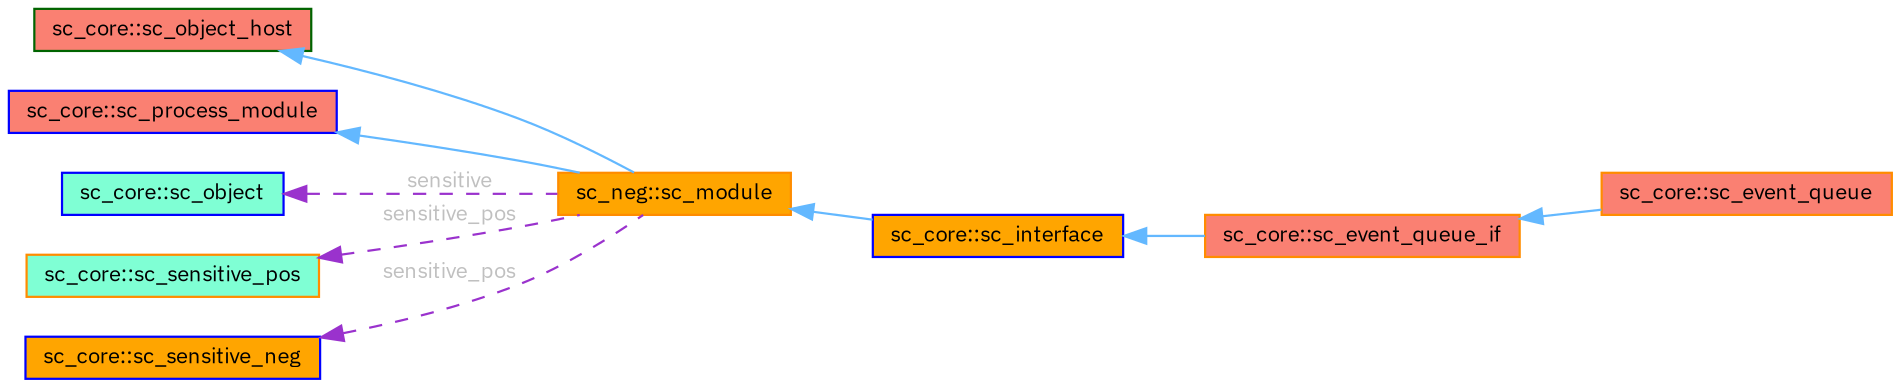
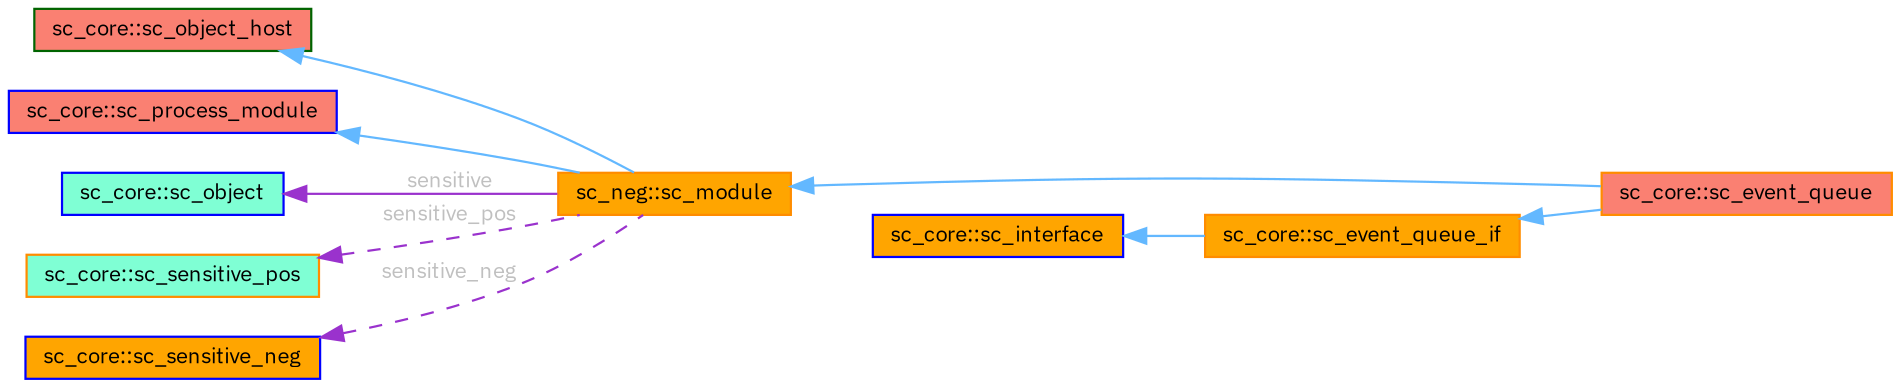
edge "sc_neg::sc_module" -> "sc_core::sc_object": style dashed -> solid
edge "sc_core::sc_interface" -> "sc_neg::sc_module": now "sc_core::sc_event_queue" -> "sc_neg::sc_module"
node "sc_core::sc_event_queue_if": fillcolor salmon -> orange
edge "sc_neg::sc_module" -> "sc_core::sc_sensitive_neg": label " sensitive_pos" -> " sensitive_neg"
